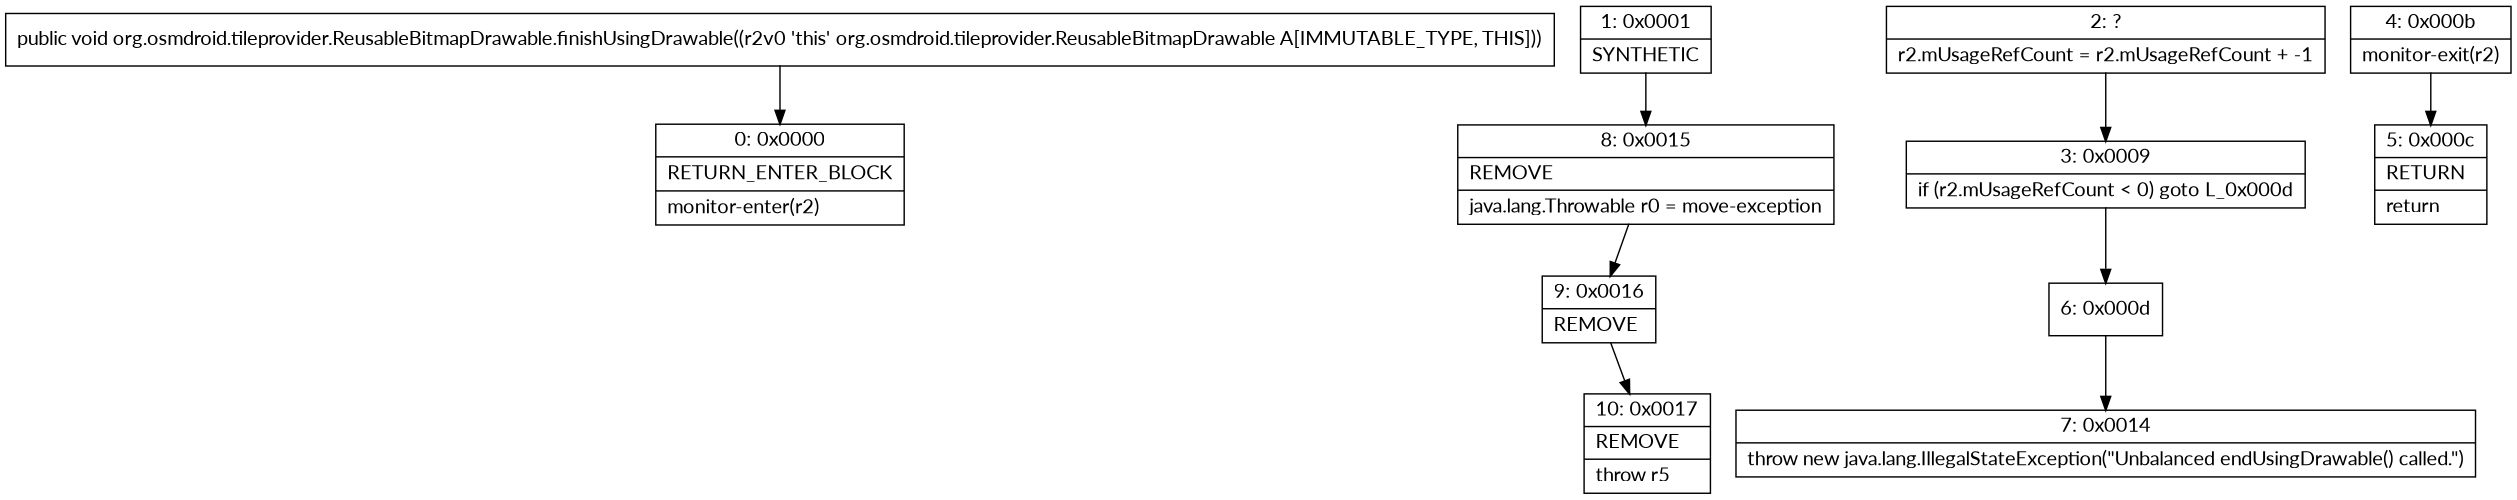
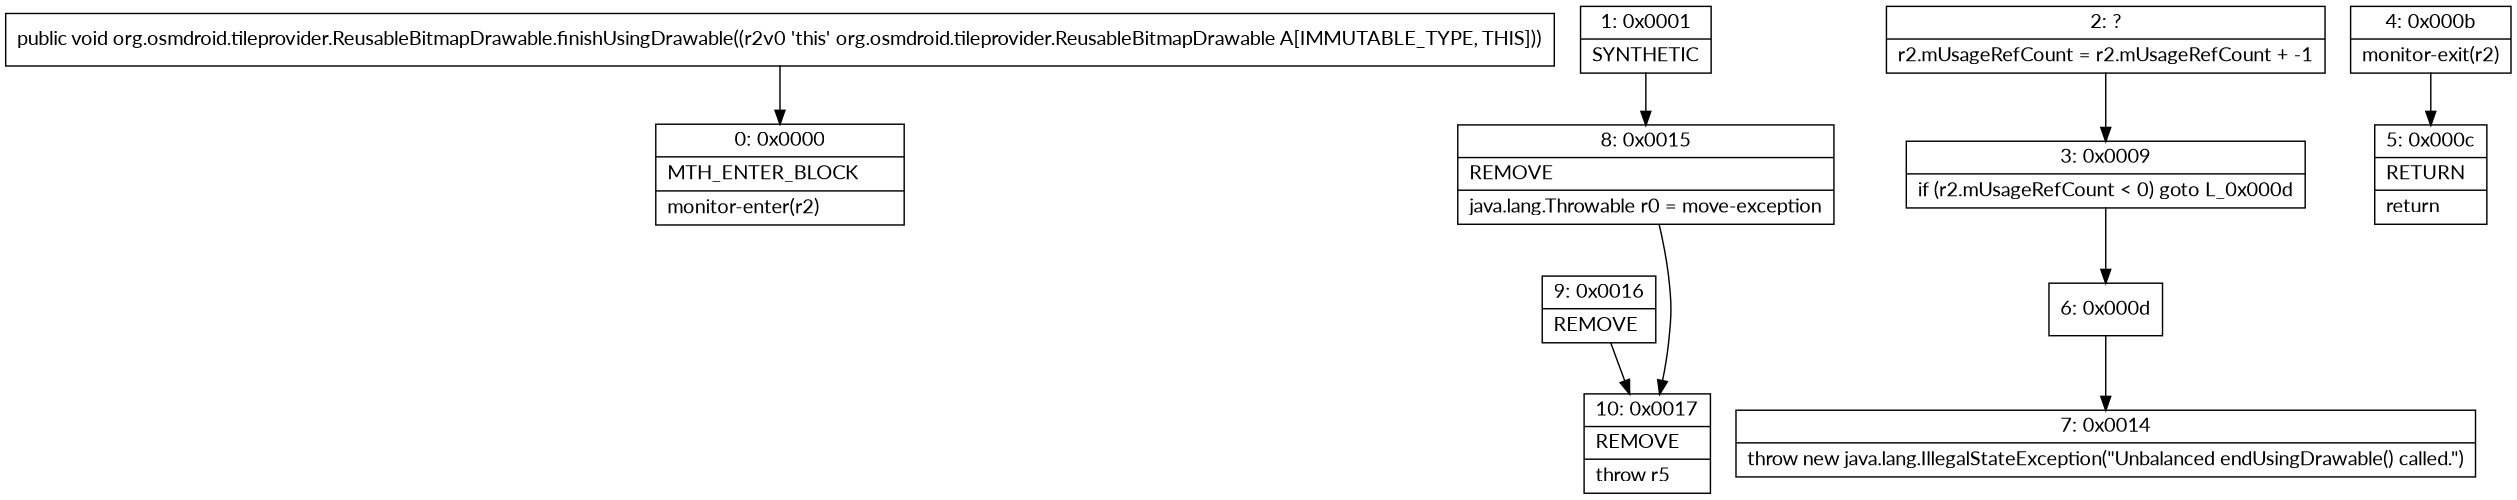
node "0: 0x0000": text "RETURN_ENTER_BLOCK" -> "MTH_ENTER_BLOCK"
edge "8: 0x0015" -> "9: 0x0016": now "8: 0x0015" -> "10: 0x0017"
